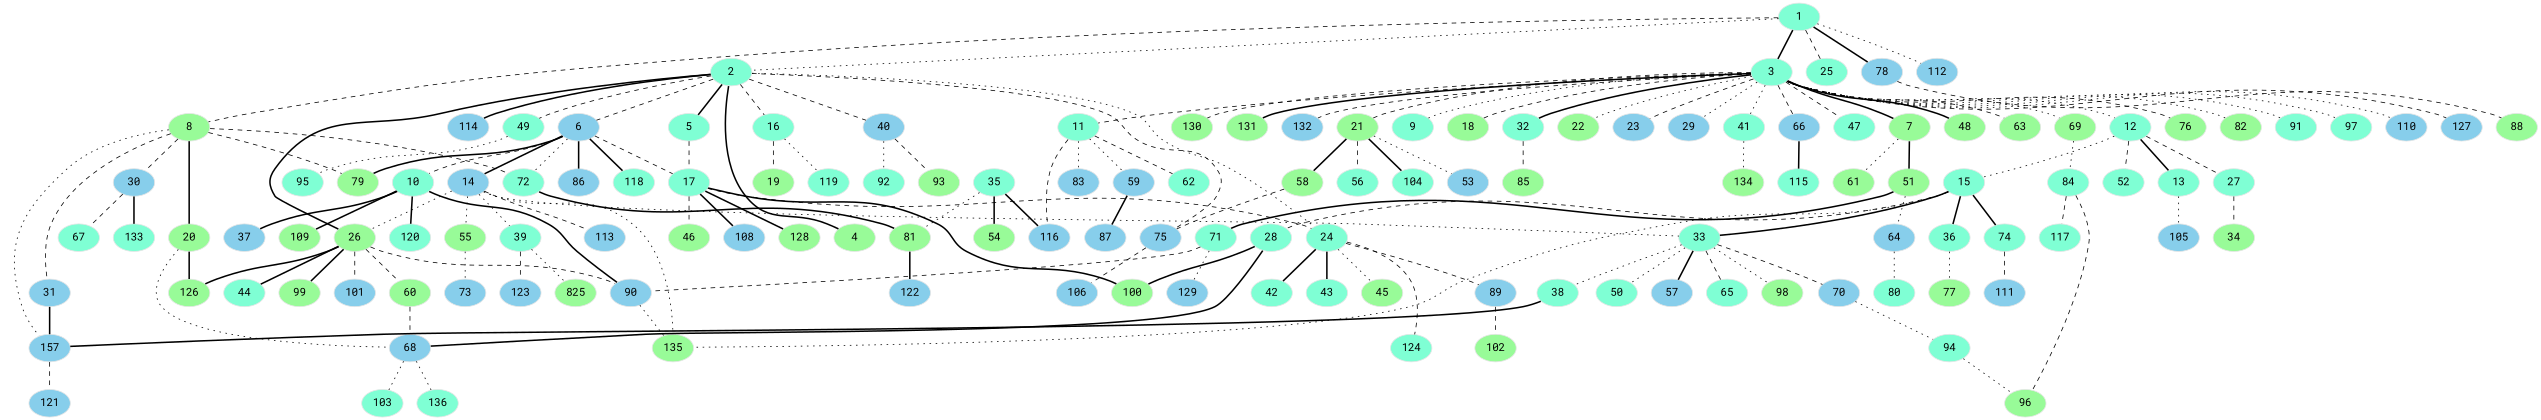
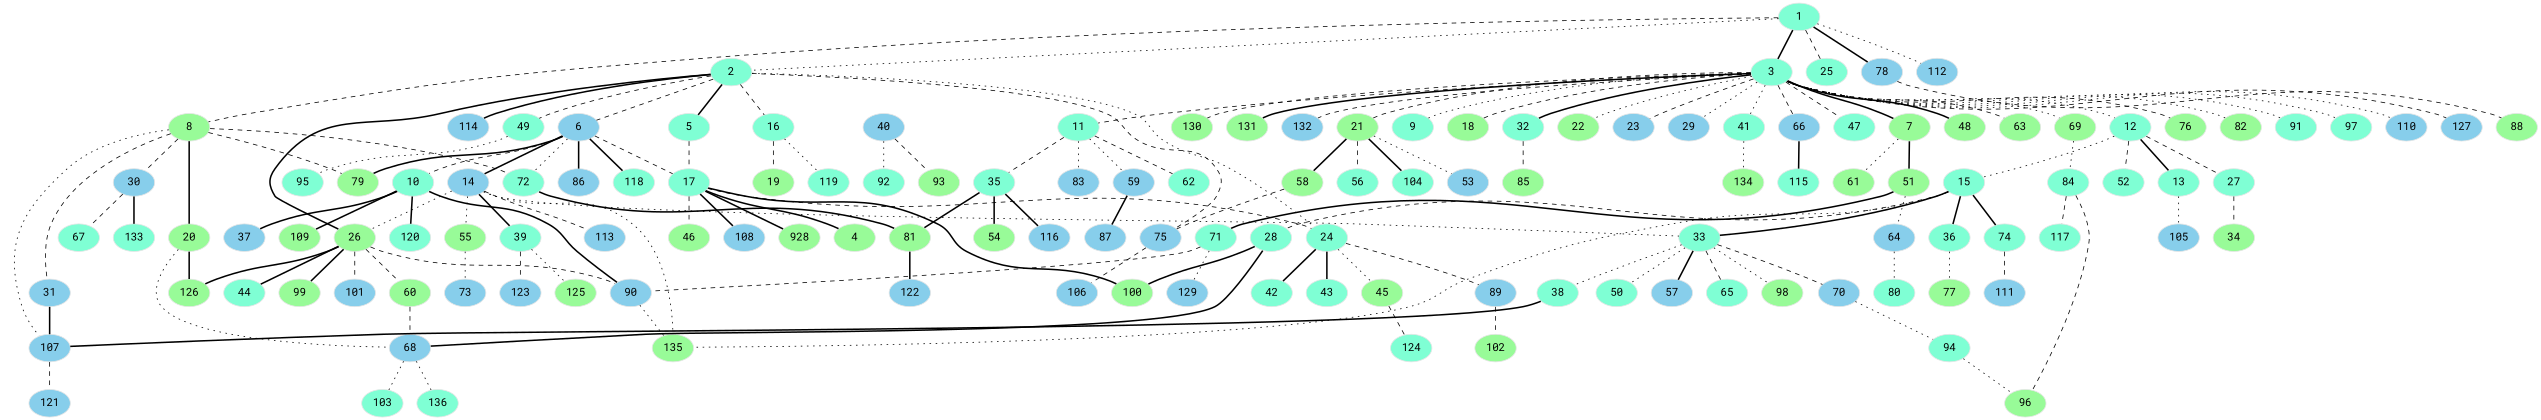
edge "2" -- "40": removed
edge "11" -- "116": now "11" -- "35"
edge "2" -- "4": now "17" -- "4"
edge "35" -- "81": style dotted -> bold
edge "14" -- "39": style dotted -> bold
node "128": label "128" -> "928"
edge "24" -- "124": now "45" -- "124"
node "825": label "825" -> "125"
node "157": label "157" -> "107"
